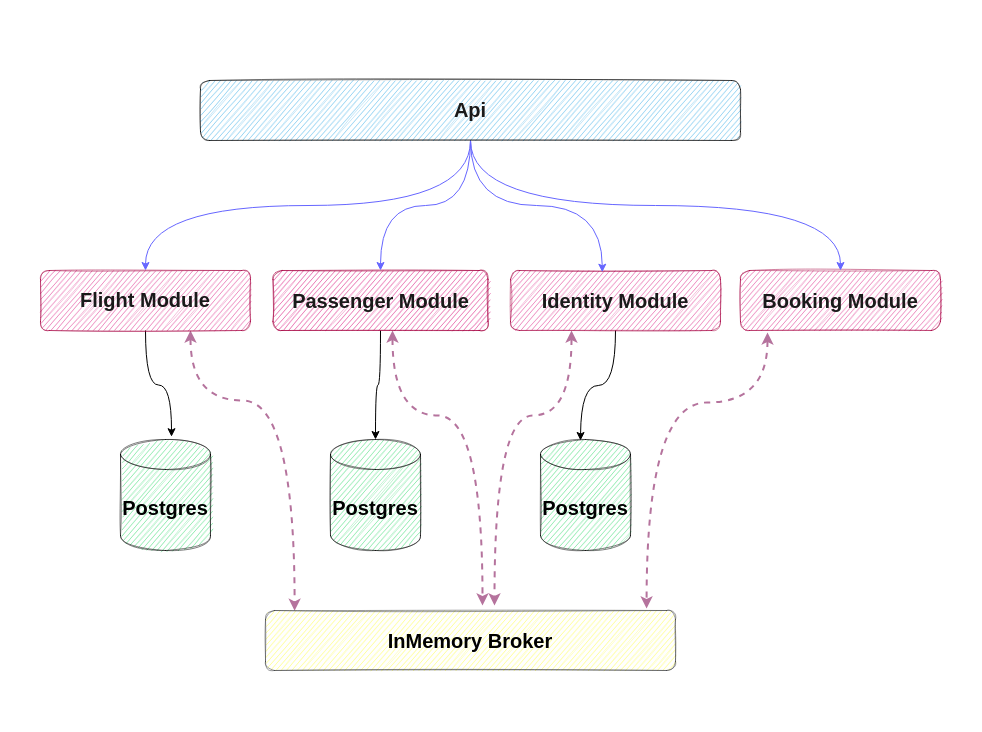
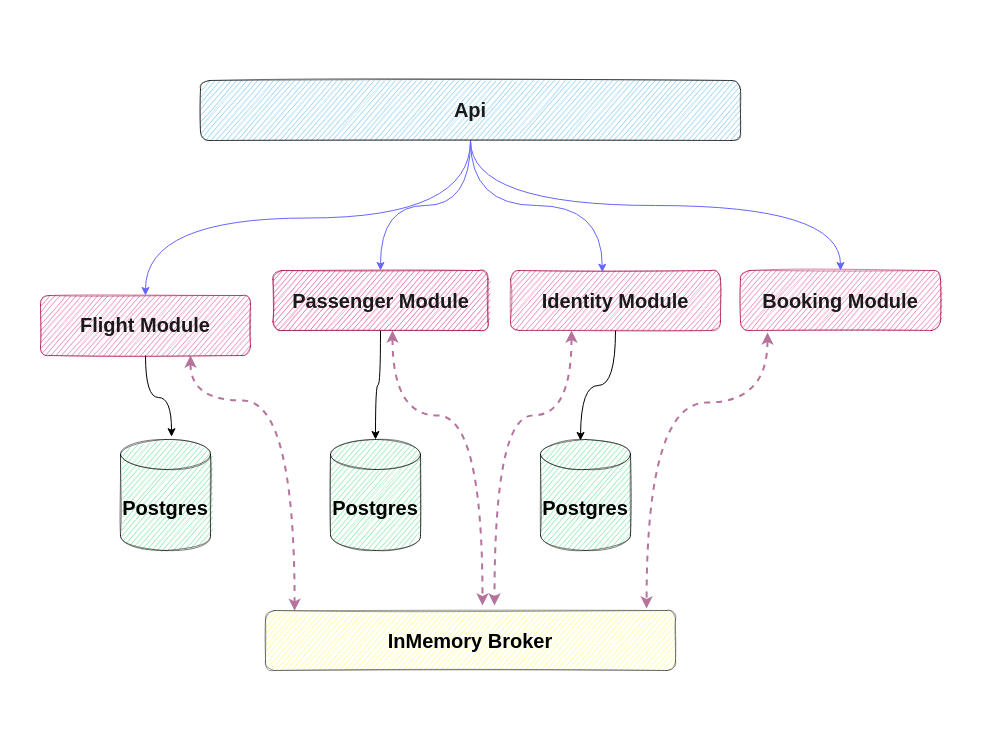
node "Flight Module": moved (146, 301) -> (146, 326)
